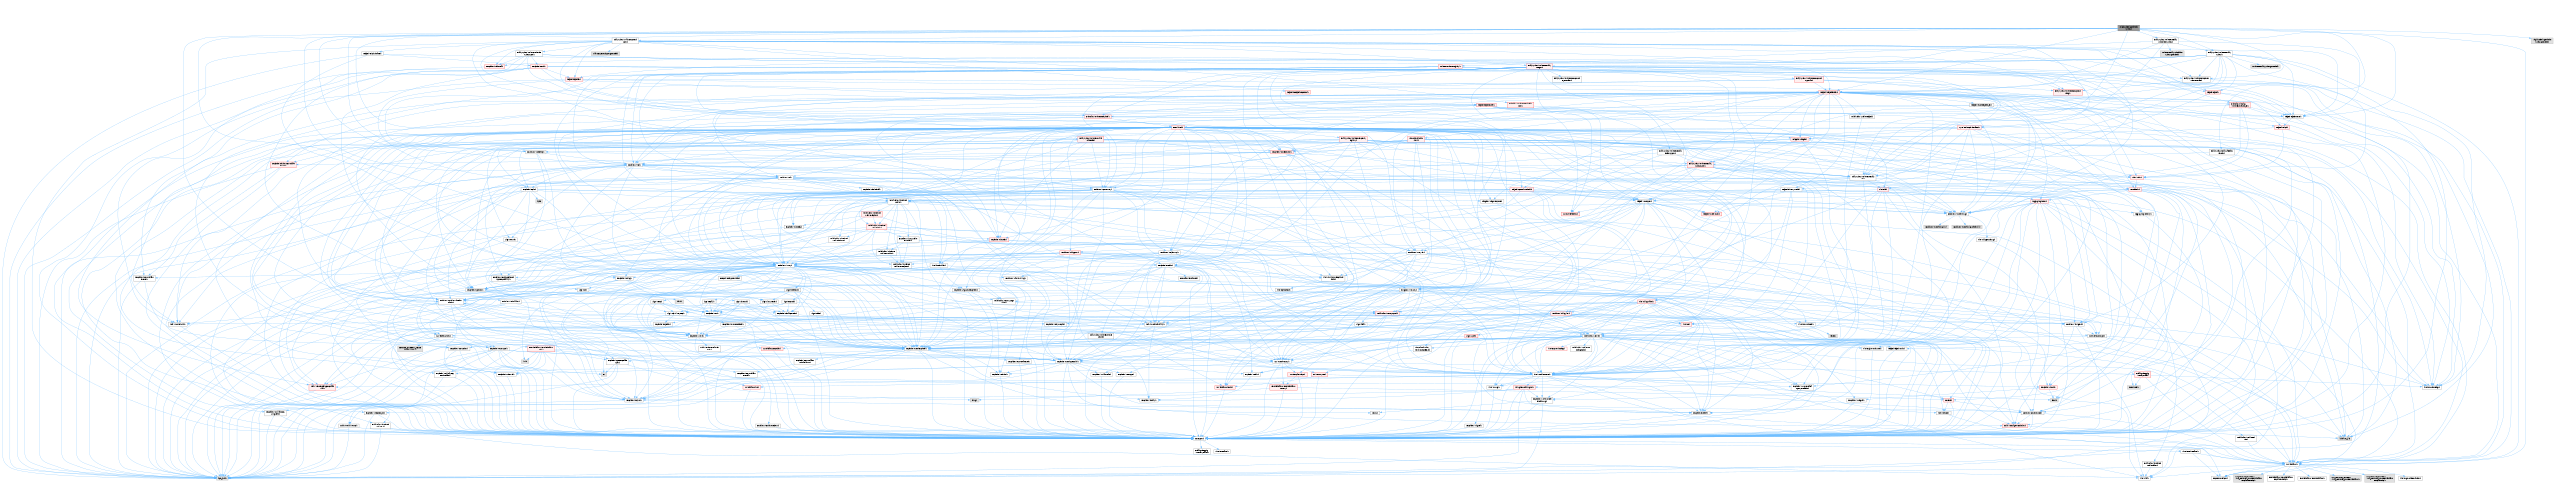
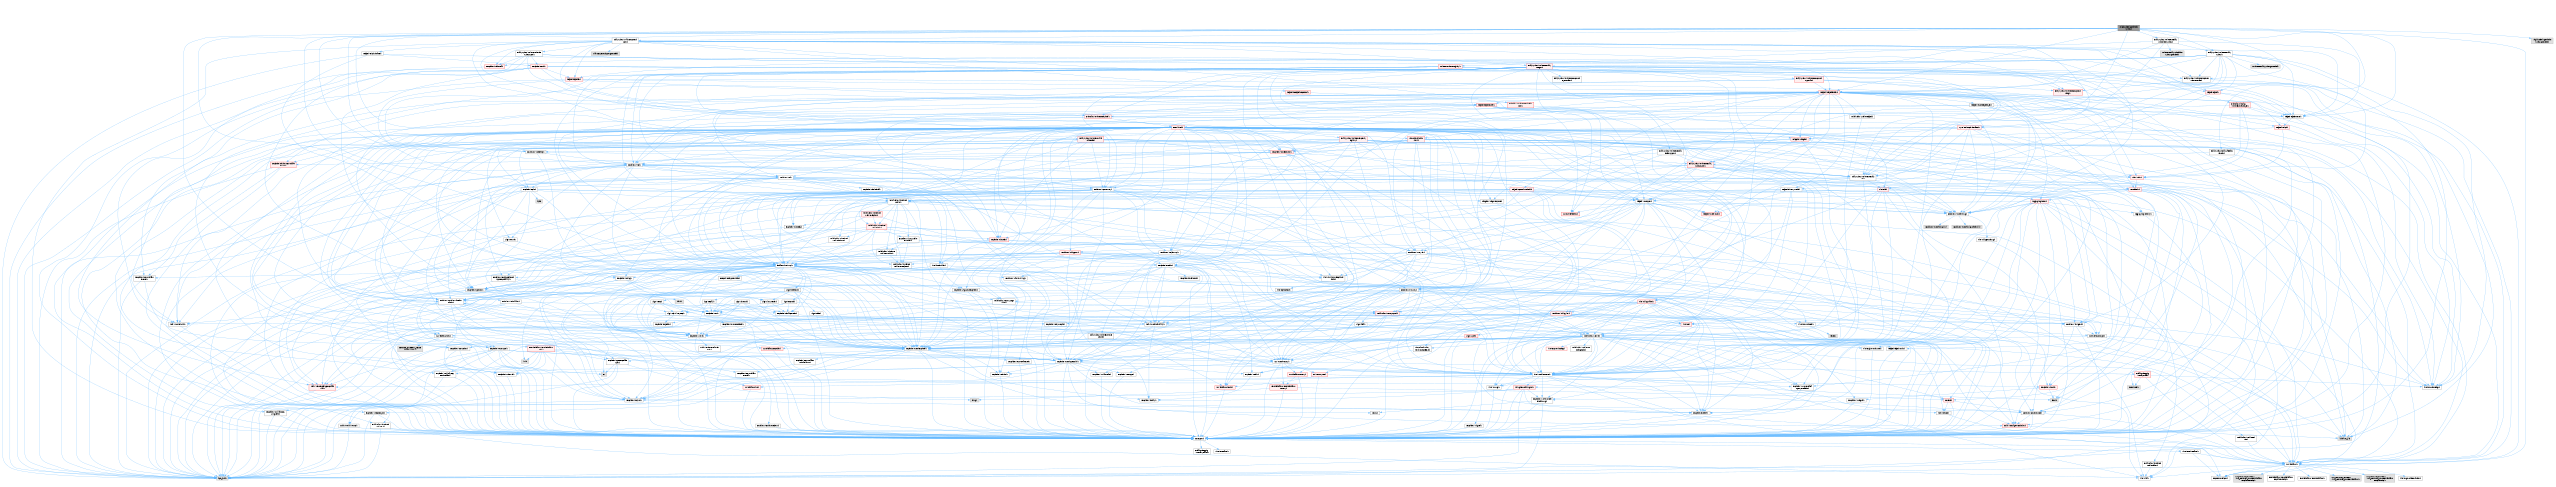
edge "UObject/UObjectGlobals.h" -> "Evaluation/Blending /MovieSceneBlendType.h": now "UObject/UObjectGlobals.h" -> "UObject/ObjectHandle.h"
edge "CoreMinimal.h" -> "UObject/TopLevelAssetPath.h": now "CoreMinimal.h" -> "Internationalization /Text.h"
edge "EntitySystem/MovieSceneProperty Registry.h" -> "UObject/NameTypes.h": now "UObject/GCObjectScopeGuard.h" -> "UObject/NameTypes.h"
node "Containers/Array.h": label "Containers/Array.h" -> "PlatformMisc/Array.h"
node "CoreDefines/FunctionFwd.h": label "CoreDefines/FunctionFwd.h" -> "Templates/FunctionFwd.h"
node "Algo/Sort.h": removed
node "StringConv/BitArray.h": label "StringConv/BitArray.h" -> "Containers/BitArray.h"
edge "Templates/TypeHash.h" -> "Templates/Requires.h": now "Templates/TypeHash.h" -> "Traits/IsCharEncodingCompatible With.h"
node "HAL/CompilerSetup.h": label "HAL/CompilerSetup.h" -> "HAL/PlatformMemory.h"
